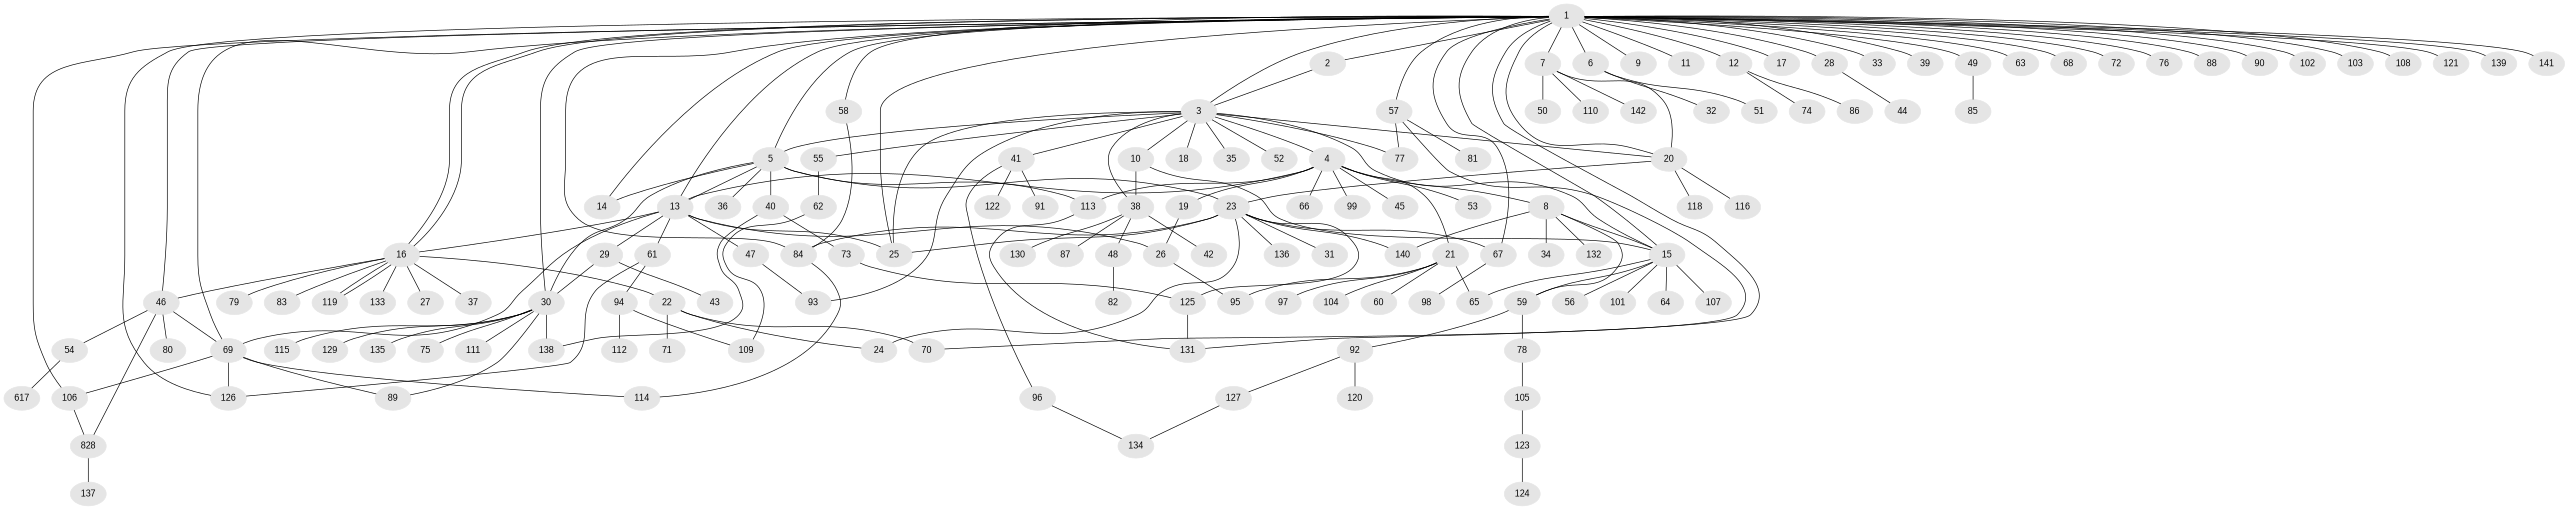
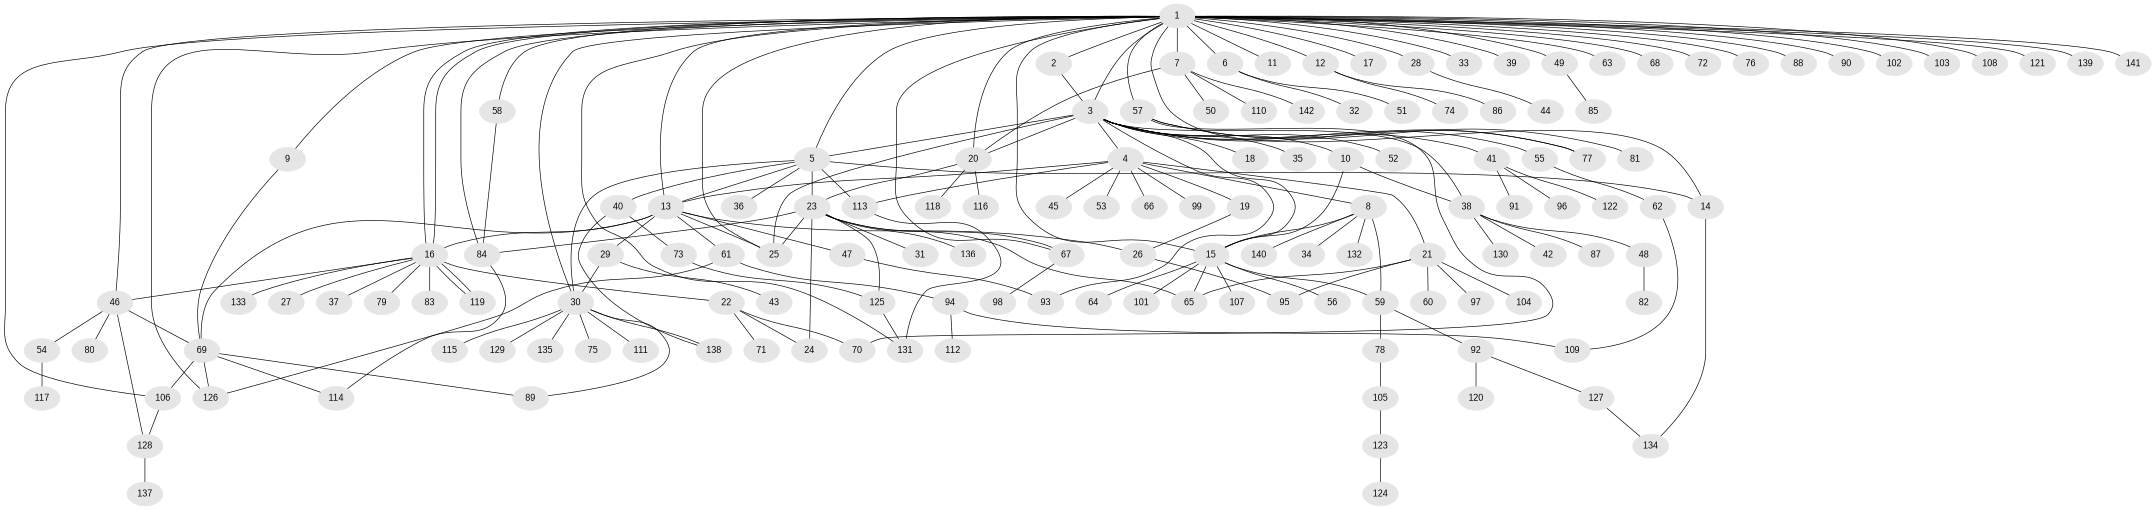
edge "1" -- "69": now "9" -- "69"
edge "23" -- "140": now "23" -- "65"
node "617": label "617" -> "117"
edge "96" -- "134": now "14" -- "134"
node "828": label "828" -> "128"
